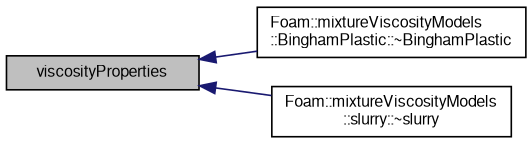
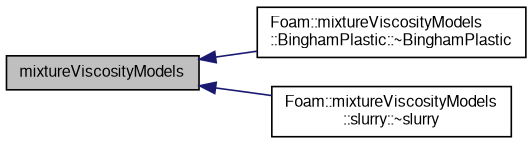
node "viscosityProperties": label "viscosityProperties" -> "mixtureViscosityModels"
